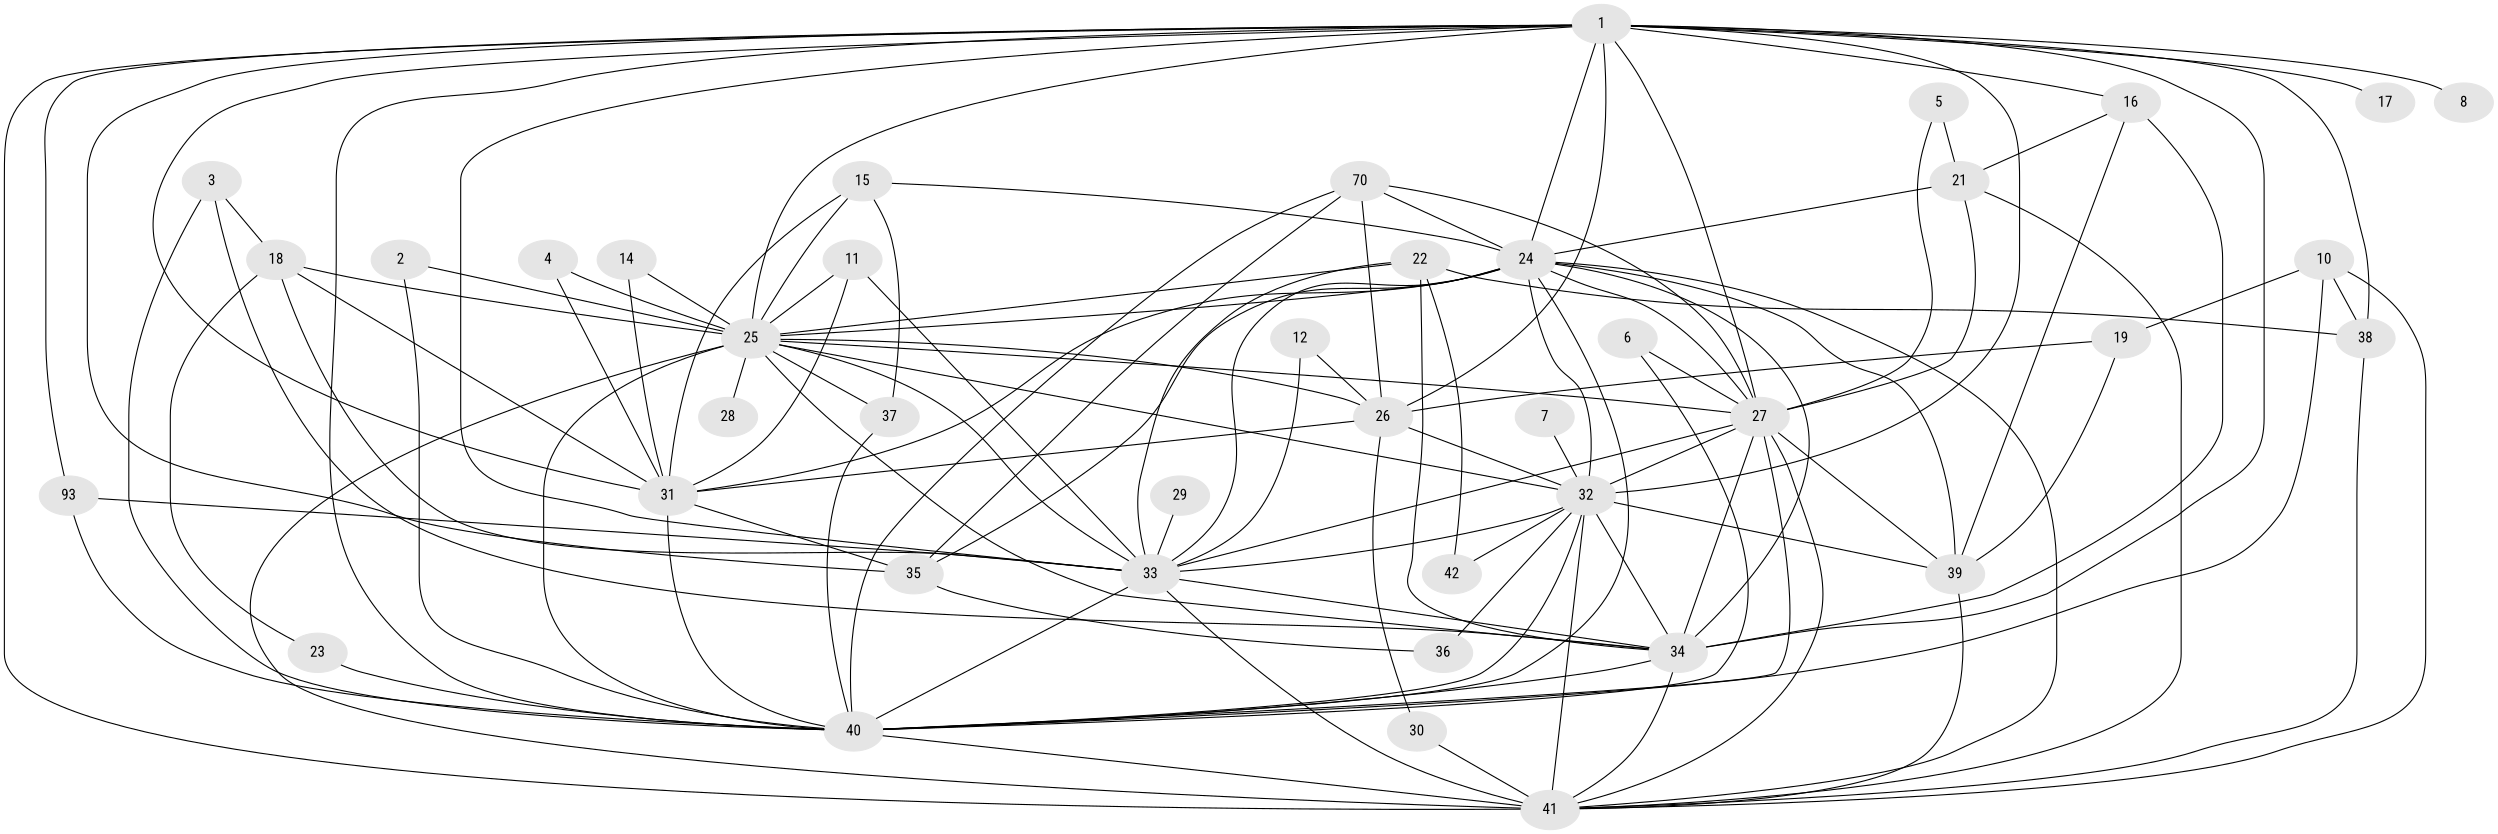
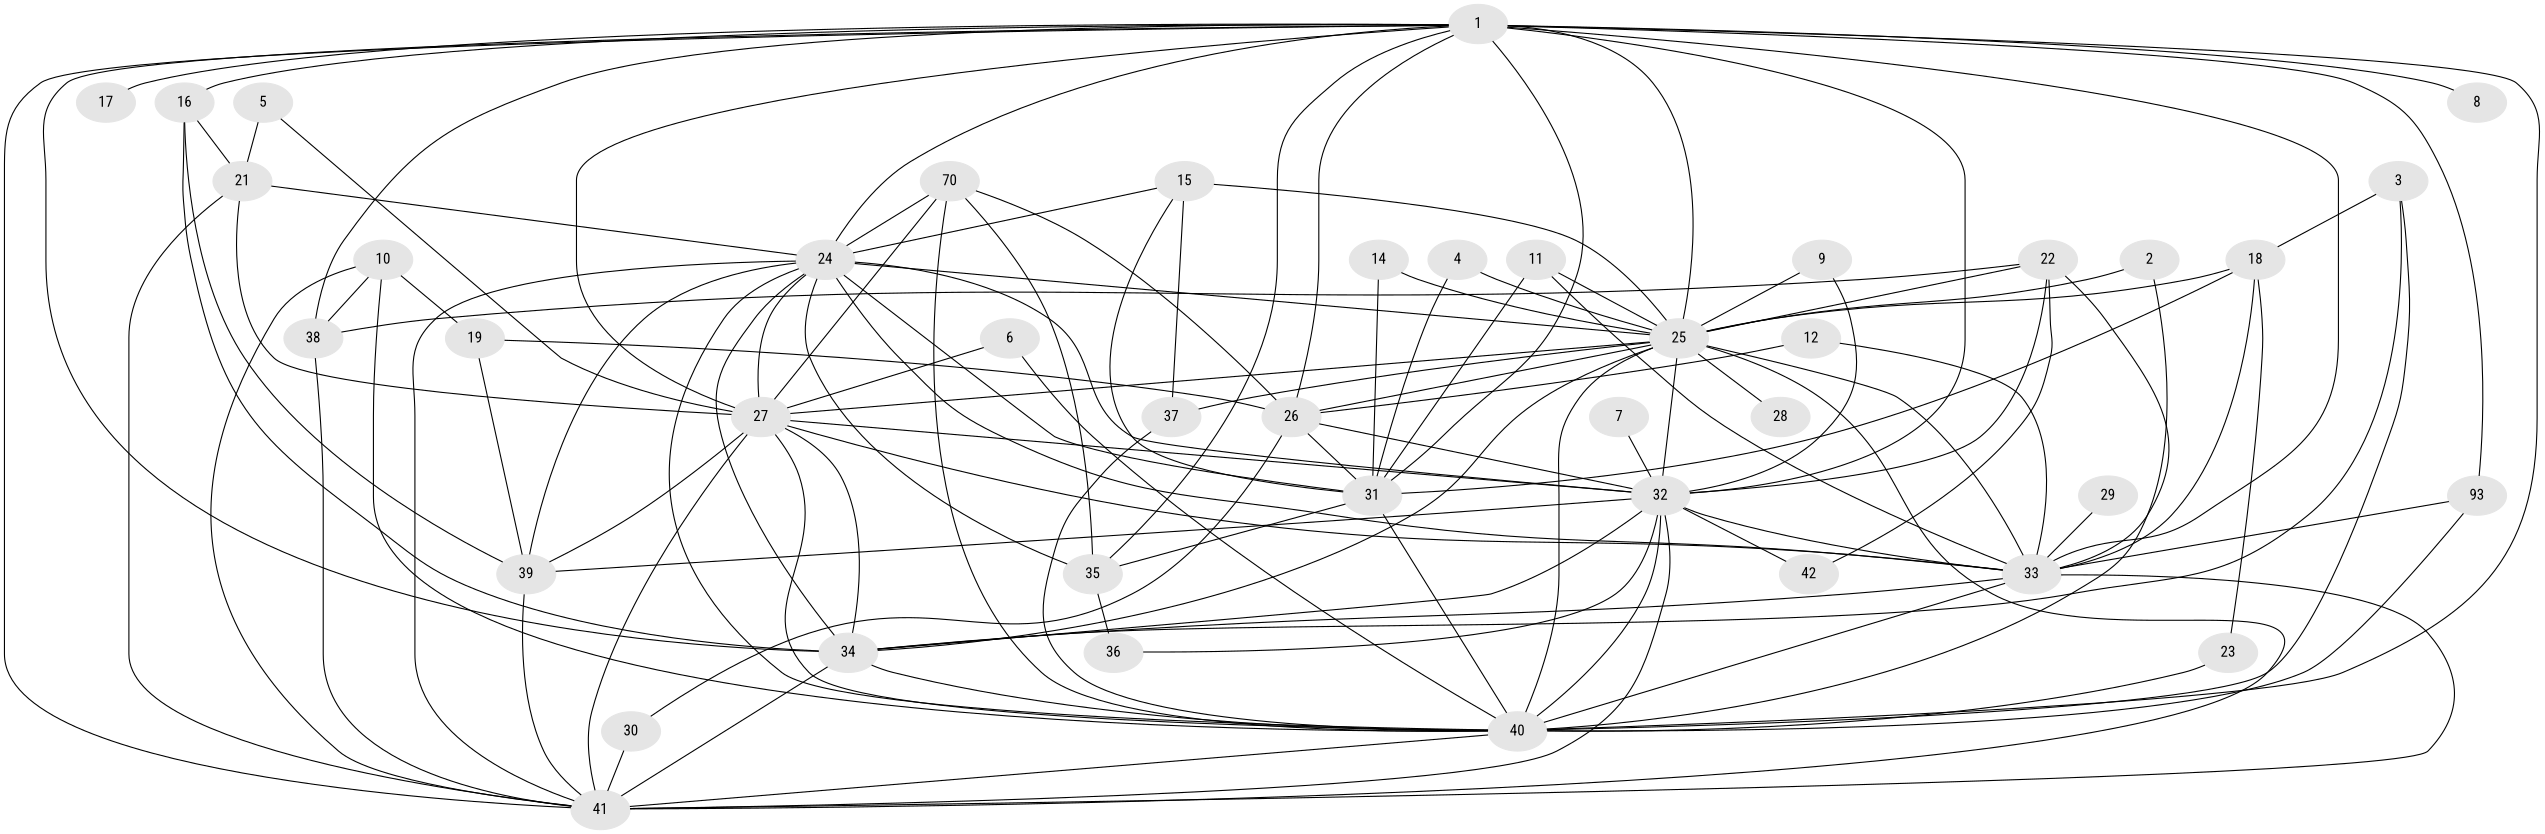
node "9": added
edge "22" -- "34": now "22" -- "32"
